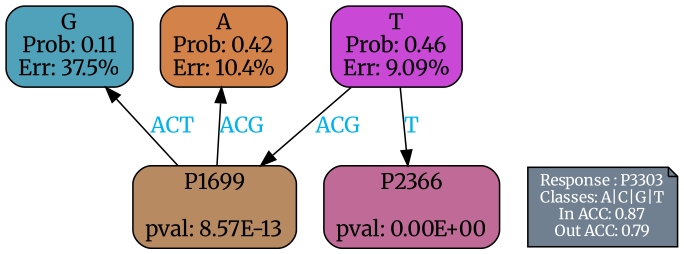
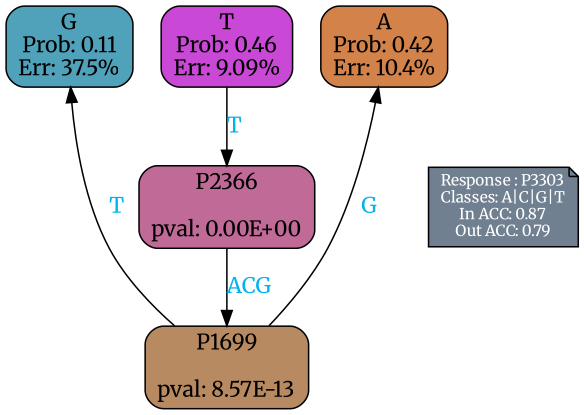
edge "T Prob: 0.46 Err: 9.09%" -> "P1699 pval: 8.57E-13": now "P2366 pval: 0.00E+00" -> "P1699 pval: 8.57E-13"
edge "P1699 pval: 8.57E-13" -> "G Prob: 0.11 Err: 37.5%": label "ACT" -> "T"
edge "P1699 pval: 8.57E-13" -> "A Prob: 0.42 Err: 10.4%": label "ACG" -> "G"
